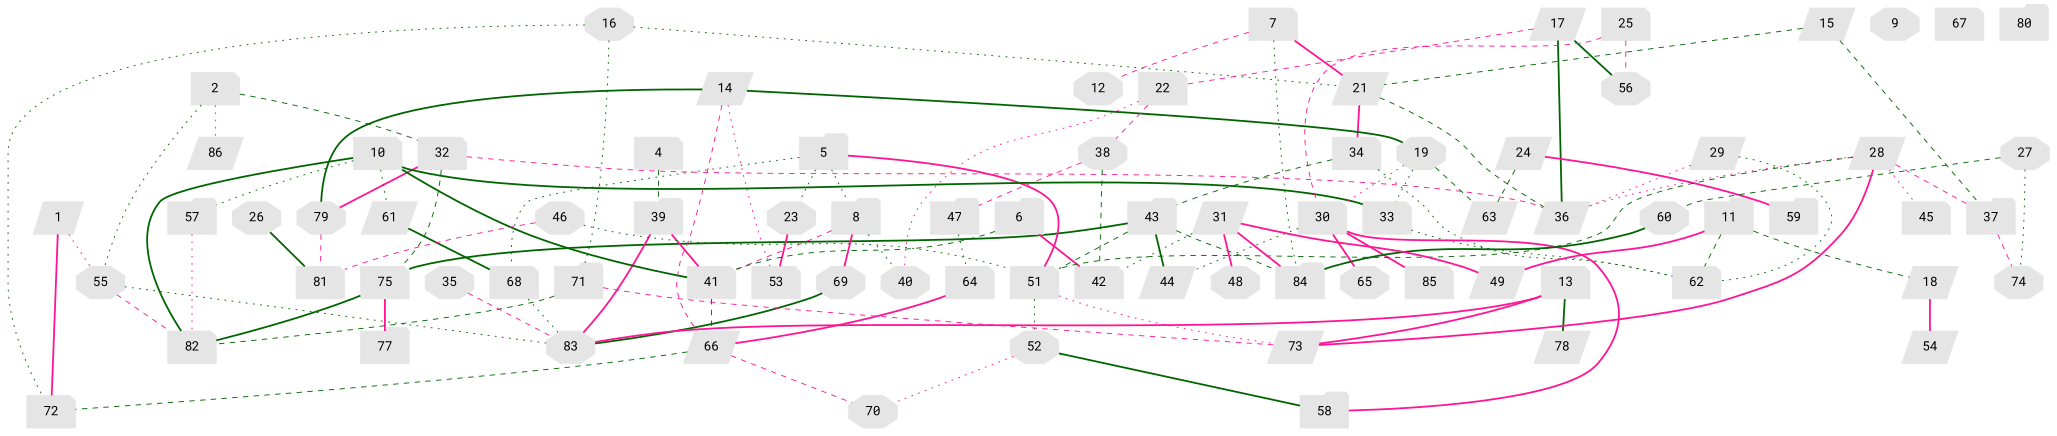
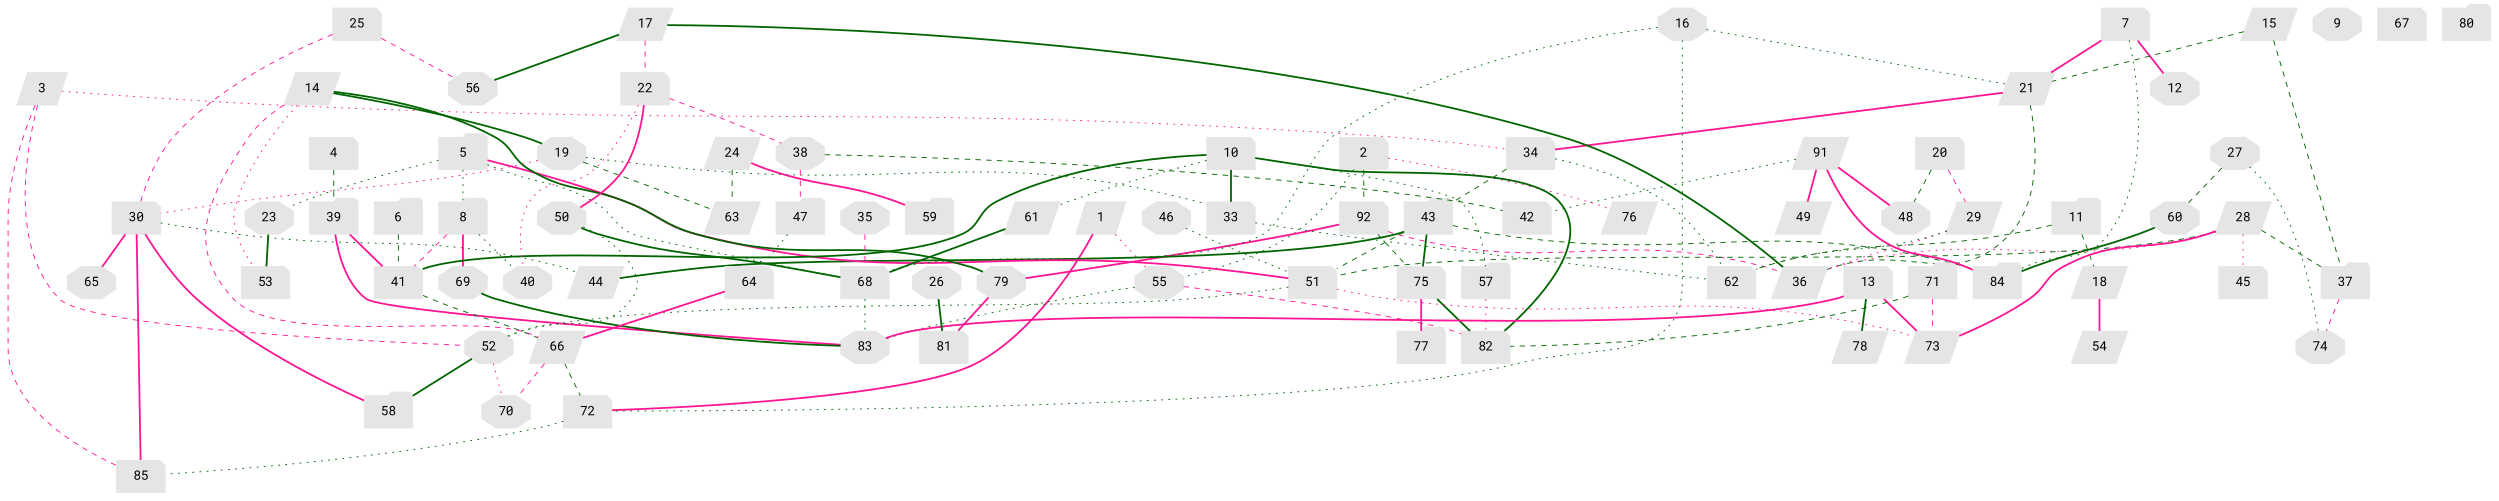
edge "7" -- "12": style dashed -> bold
node "3": added
node "86": label "86" -> "76"
node "32": label "32" -> "92"
node "20": added
edge "16" -- "71": now "16" -- "68"
edge "28" -- "37": color deeppink -> darkgreen
node "50": added
node "31": label "31" -> "91"
edge "46" -- "81": removed
edge "79" -- "81": style dashed -> bold
edge "23" -- "53": color deeppink -> darkgreen
edge "6" -- "42": removed
edge "11" -- "49": removed
edge "35" -- "83": now "35" -- "68"
edge "72" -- "85": added
